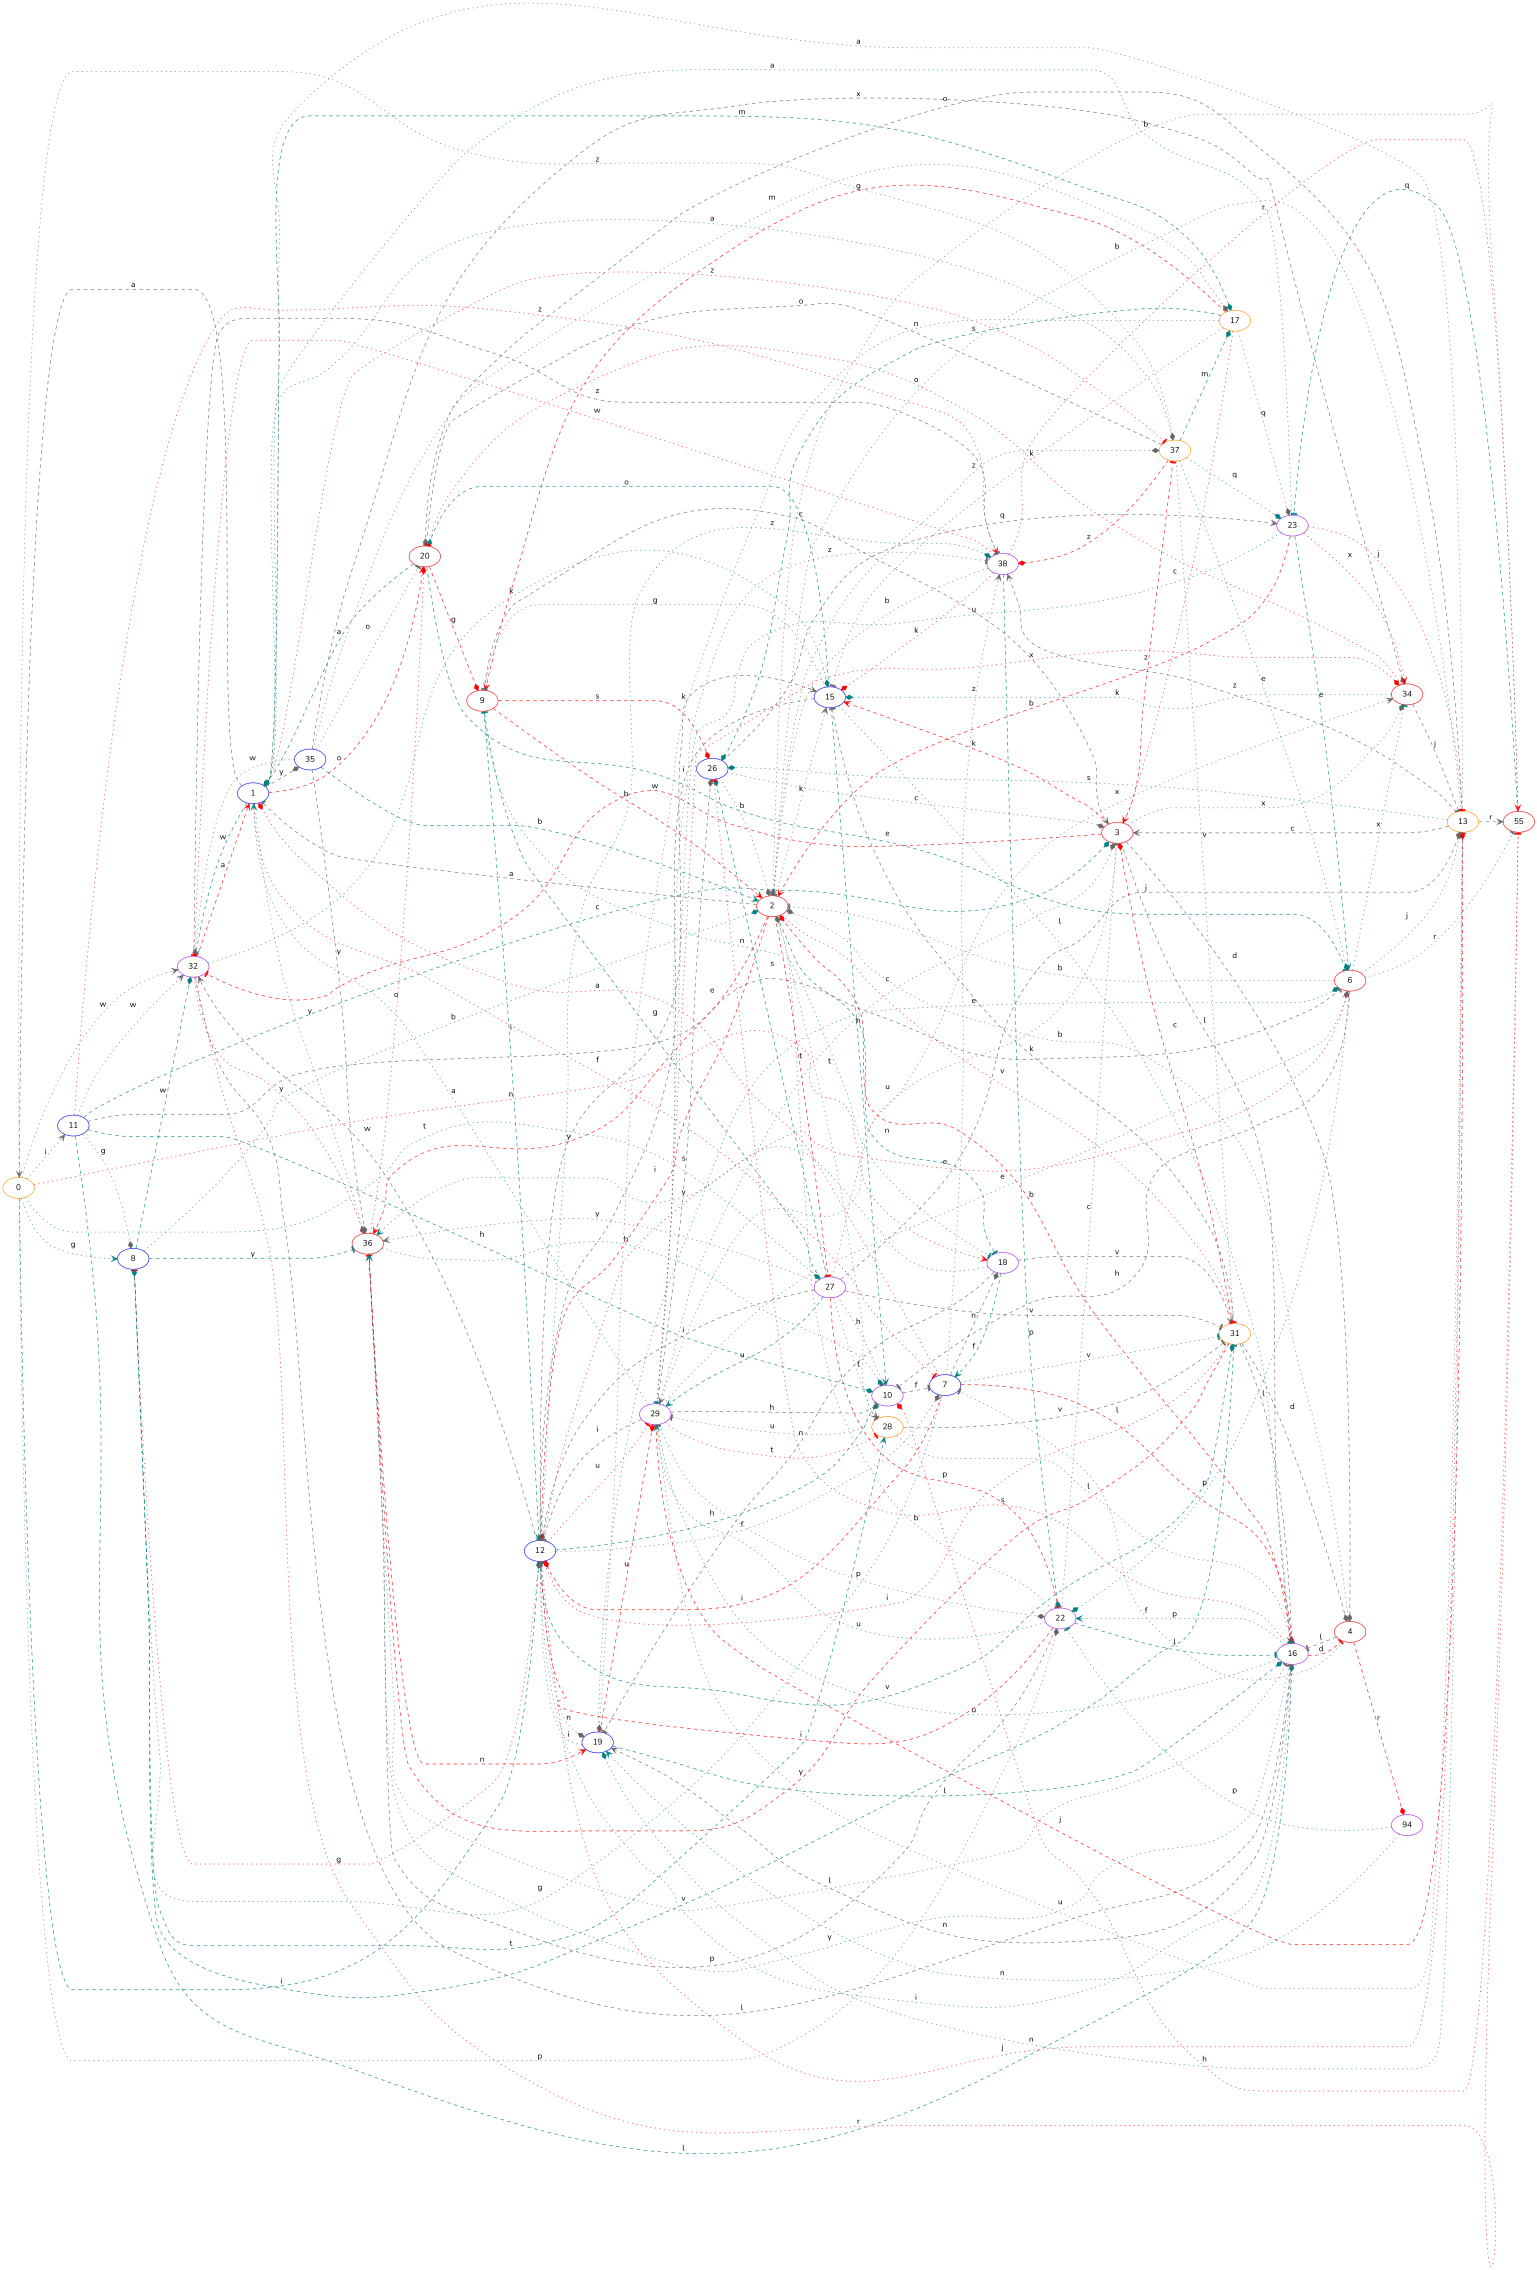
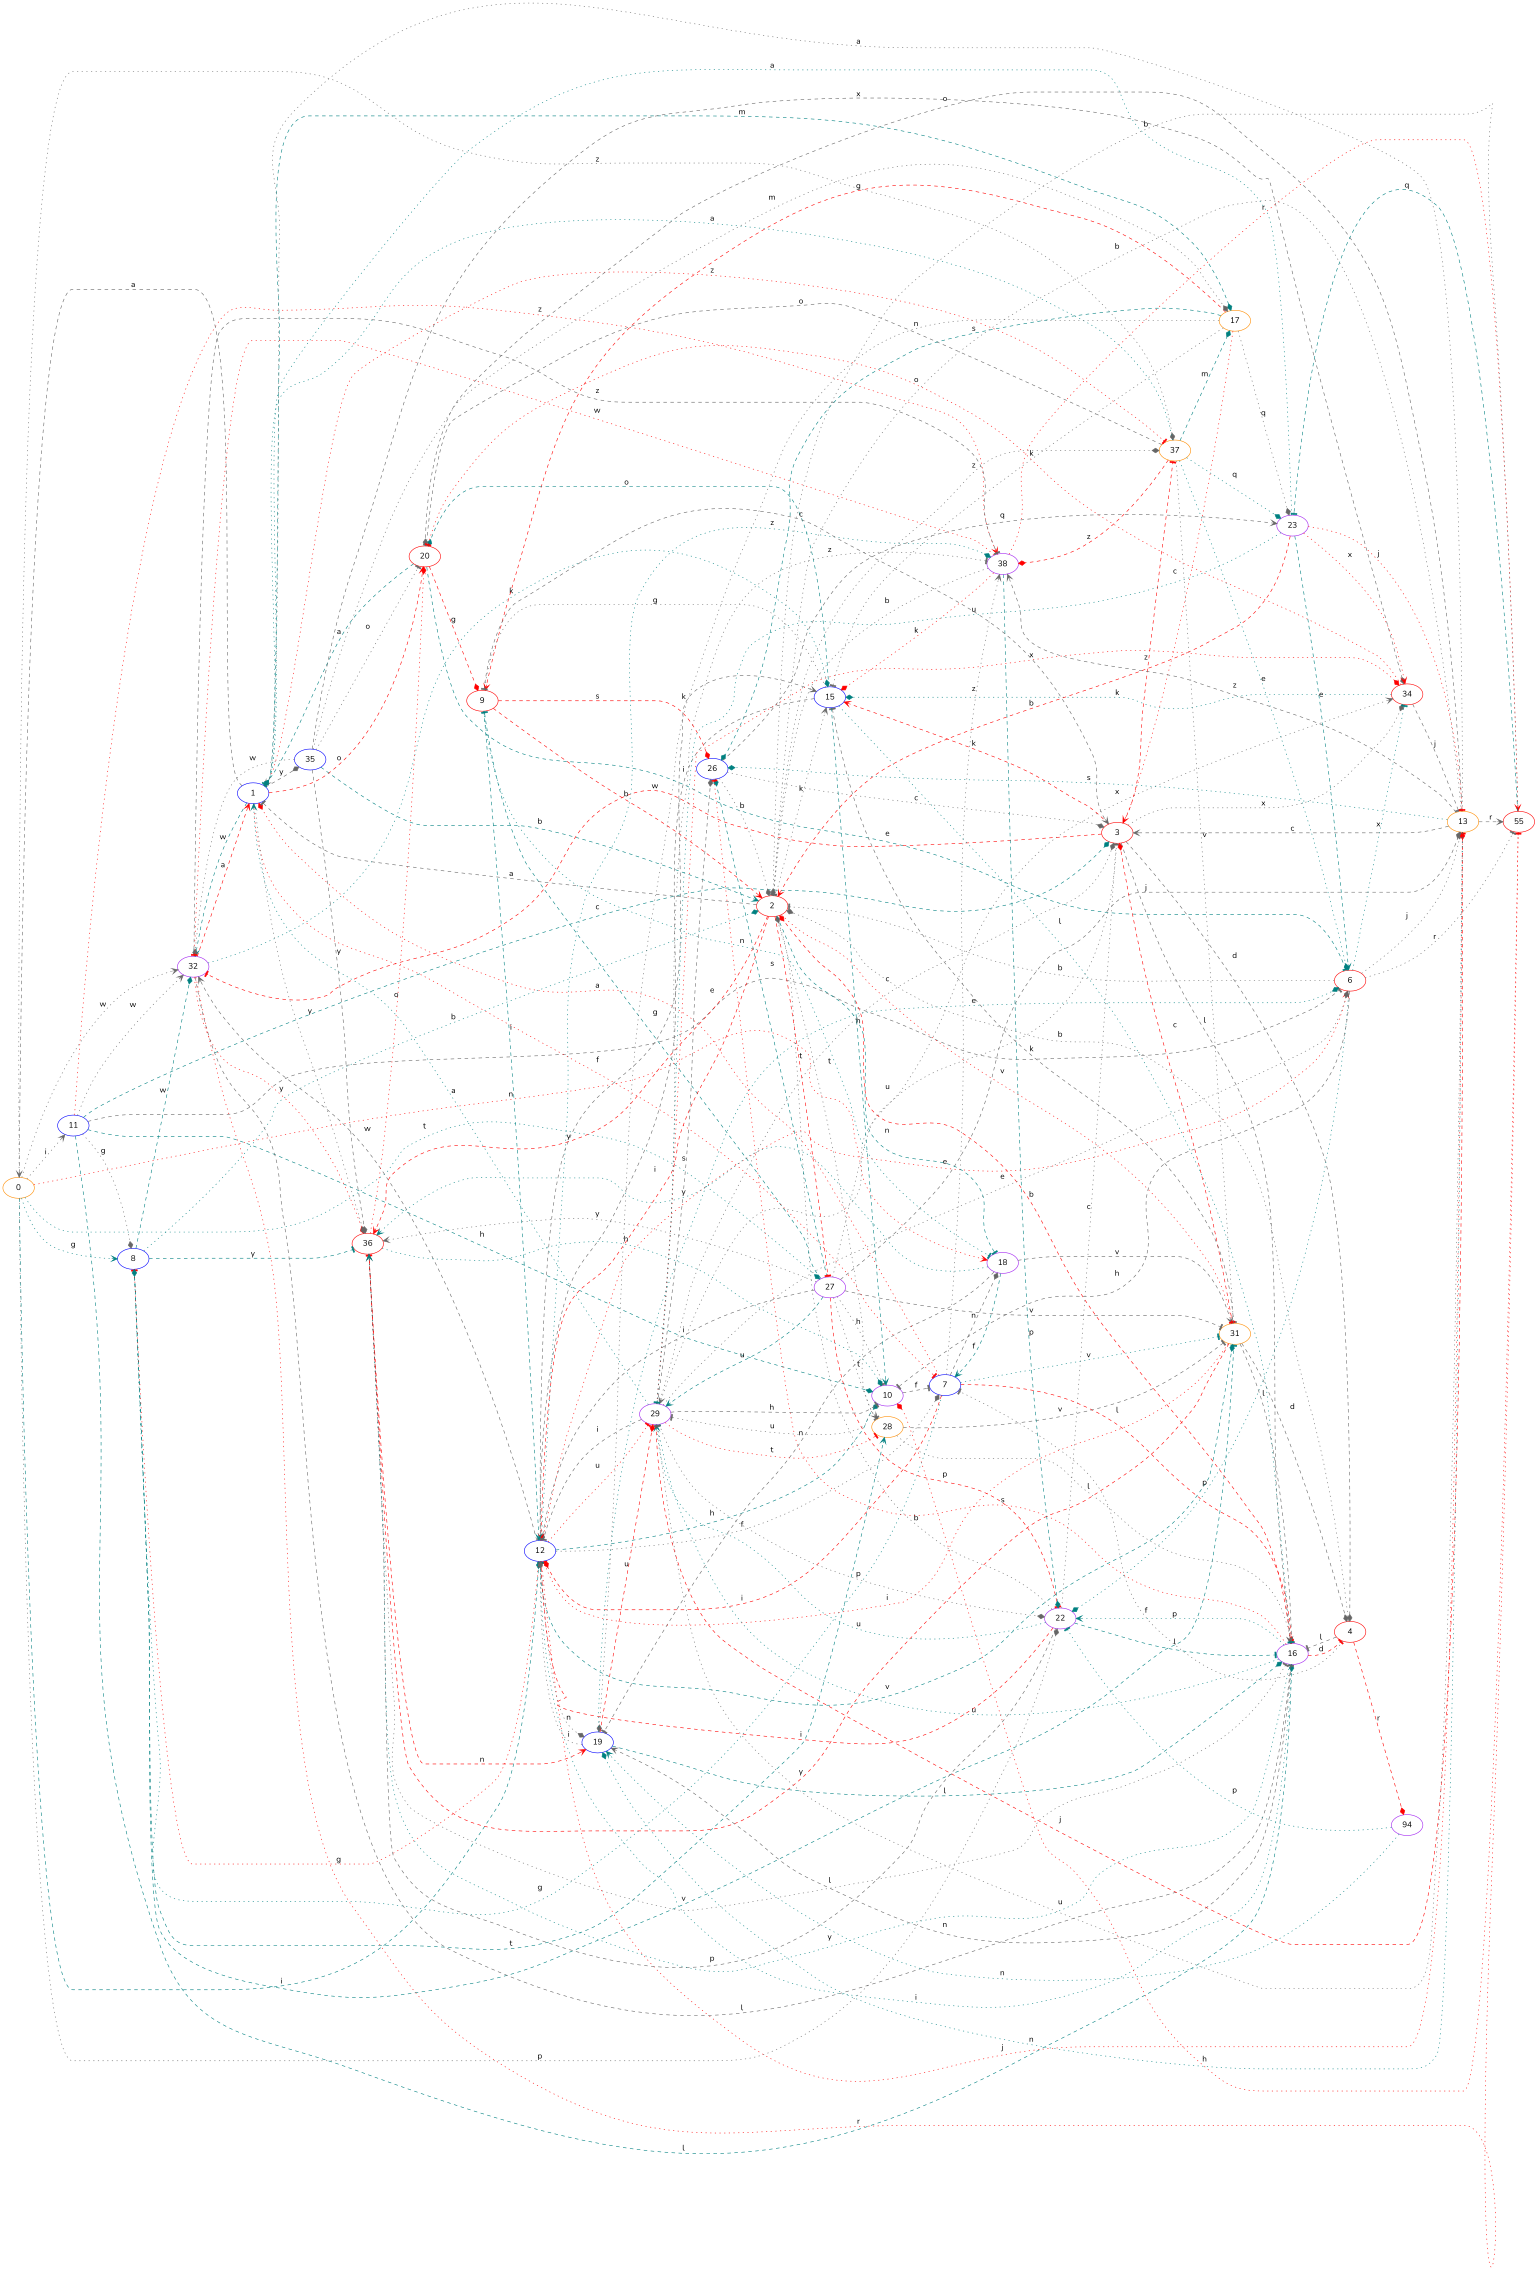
edge "20" -> "1": arrowhead diamond -> tee
edge "28" -> "16": arrowhead tee -> vee
